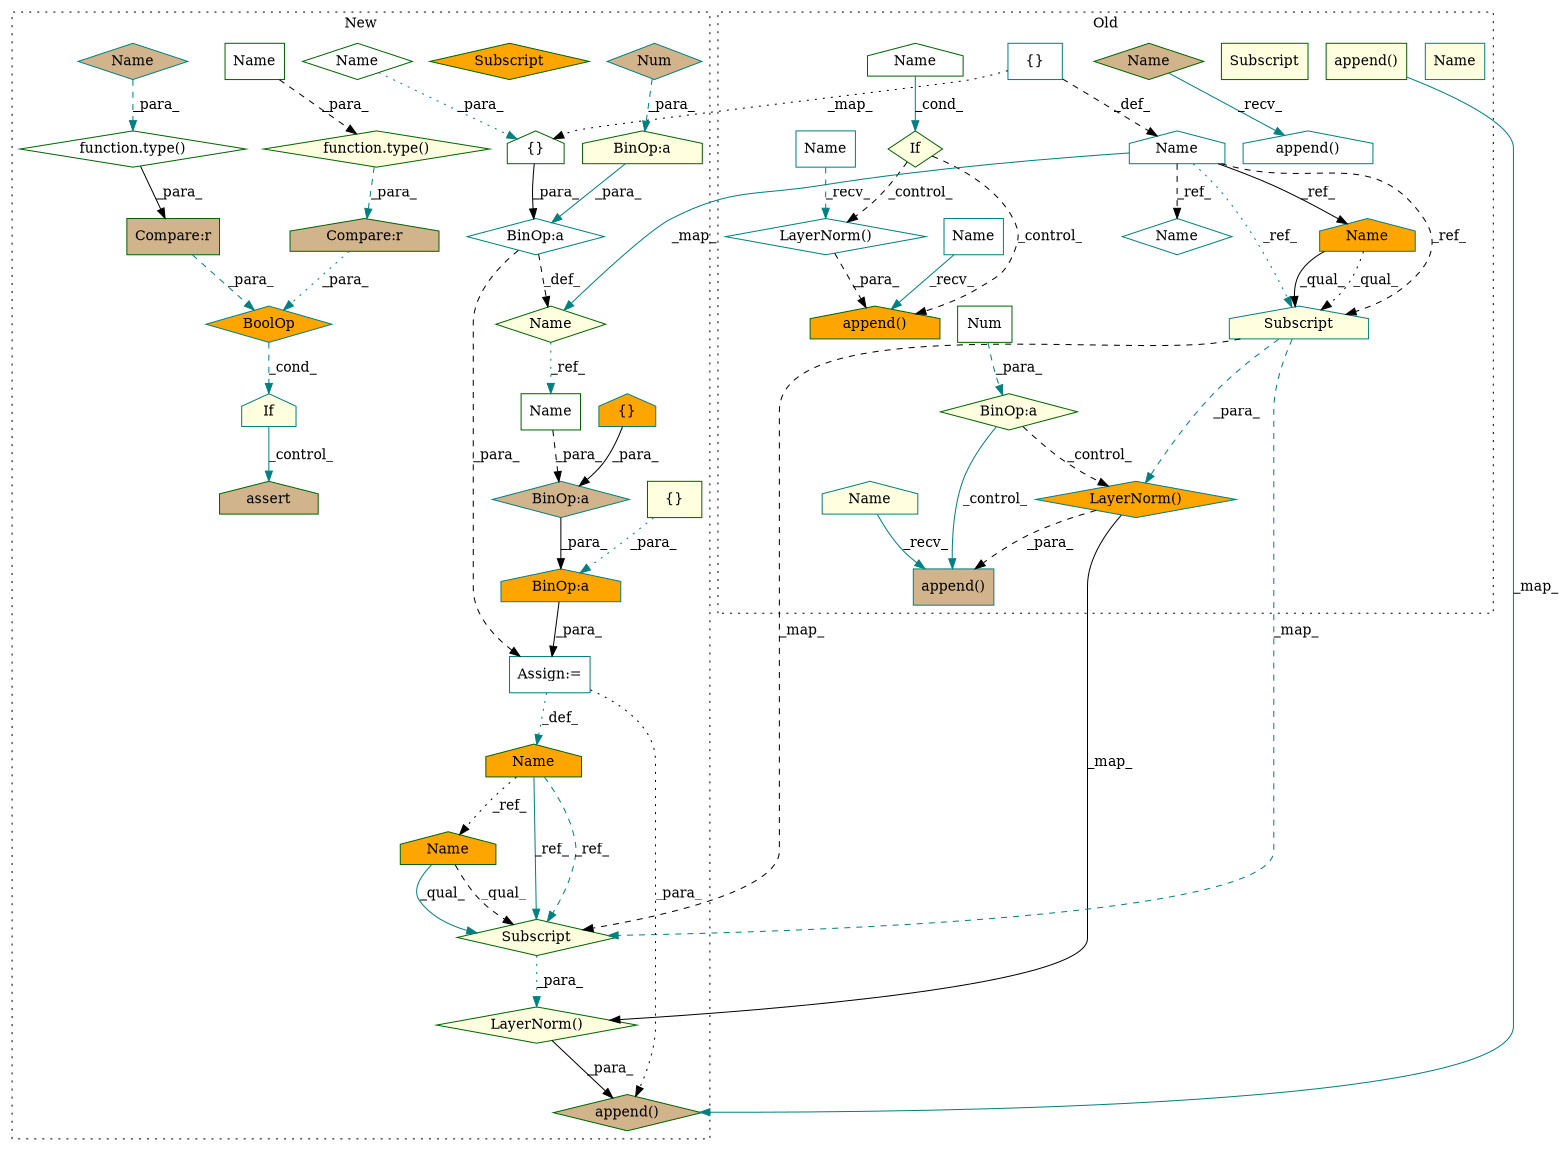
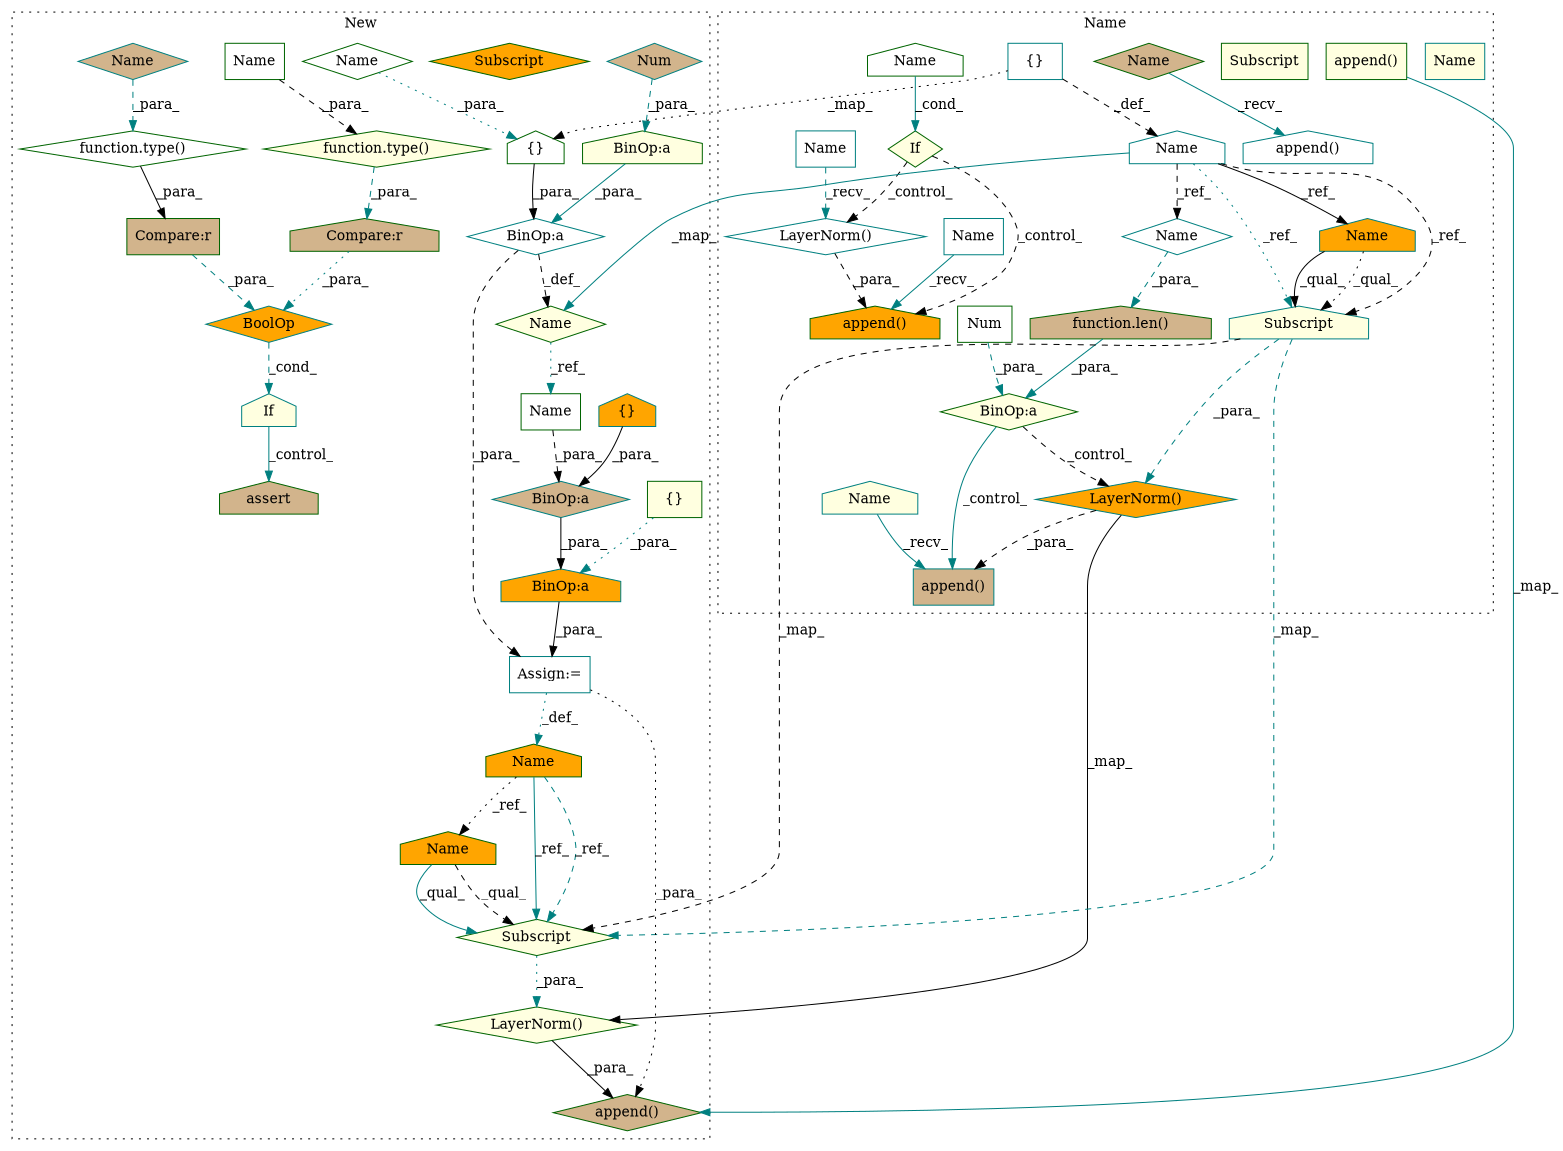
cluster "Old": label "Old" -> "Name"
node "function.len()": added
